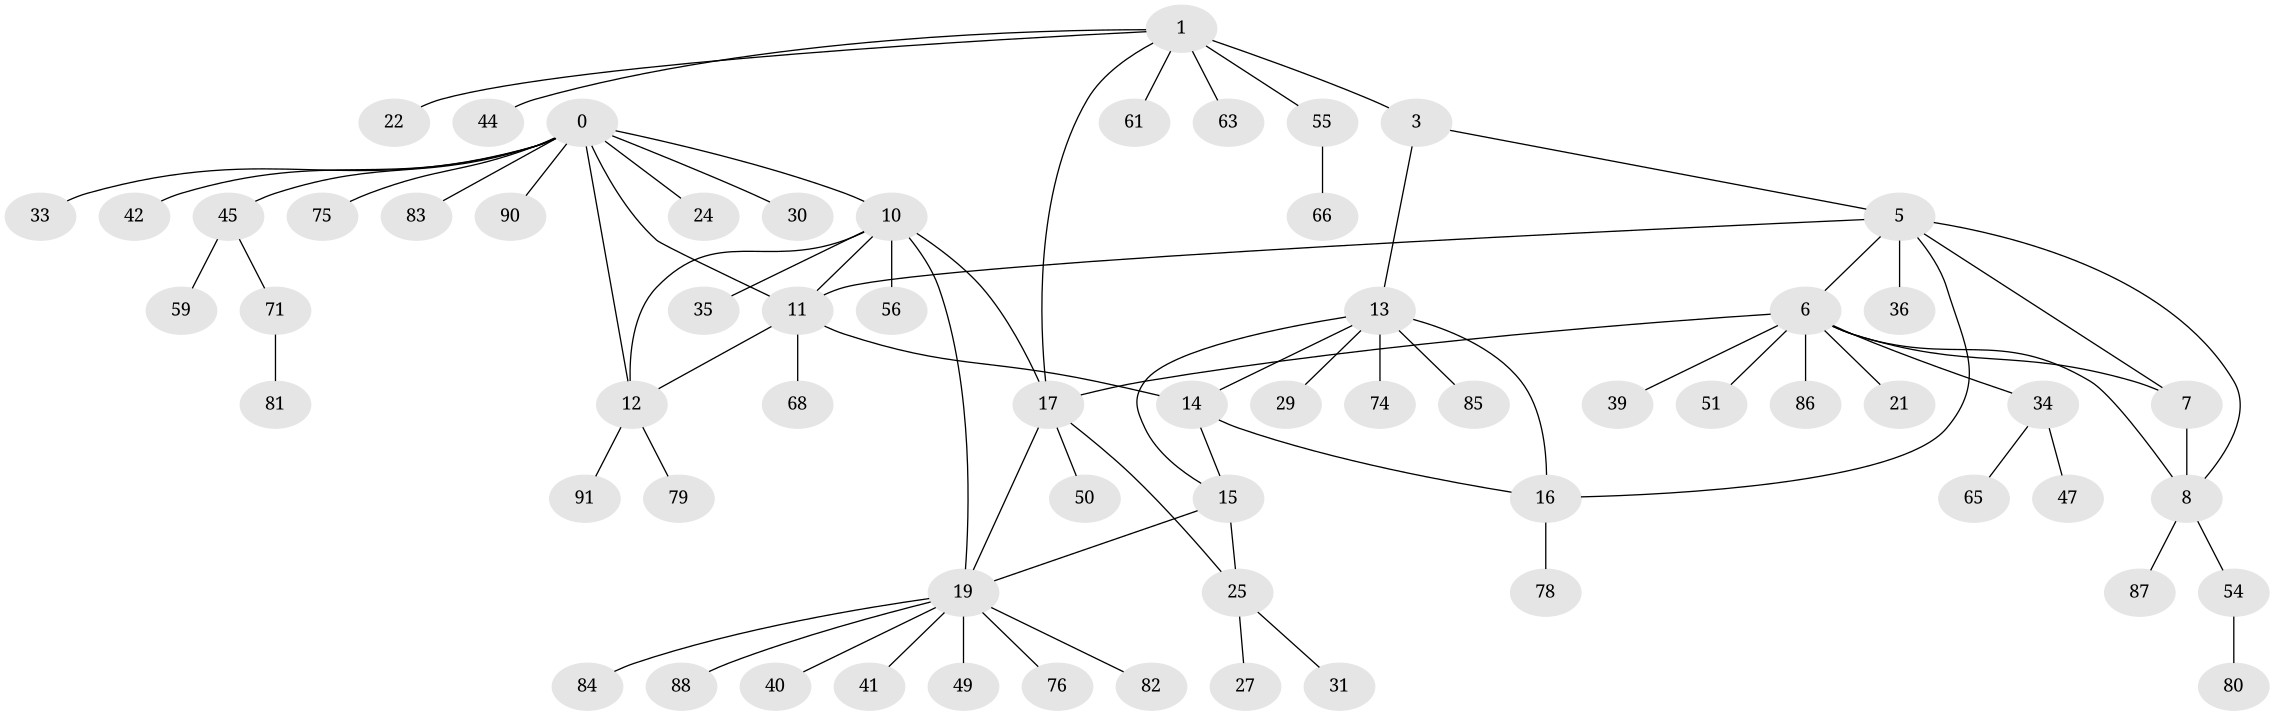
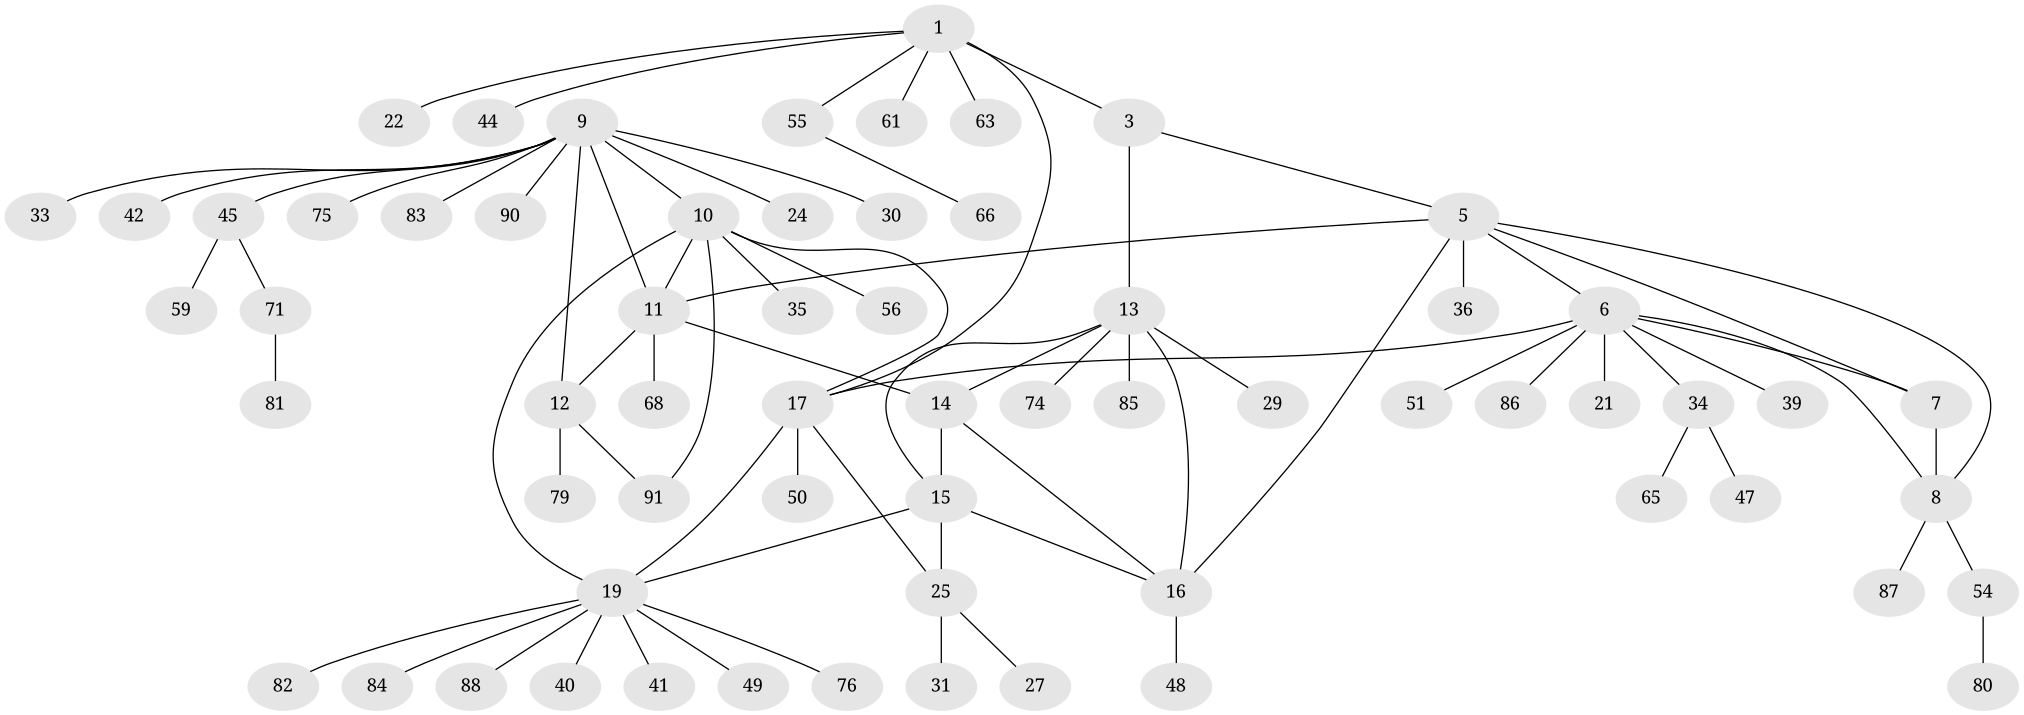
node "0": label "0" -> "9"
edge "10" -- "12": now "10" -- "91"
edge "15" -- "16": added
node "78": label "78" -> "48"
